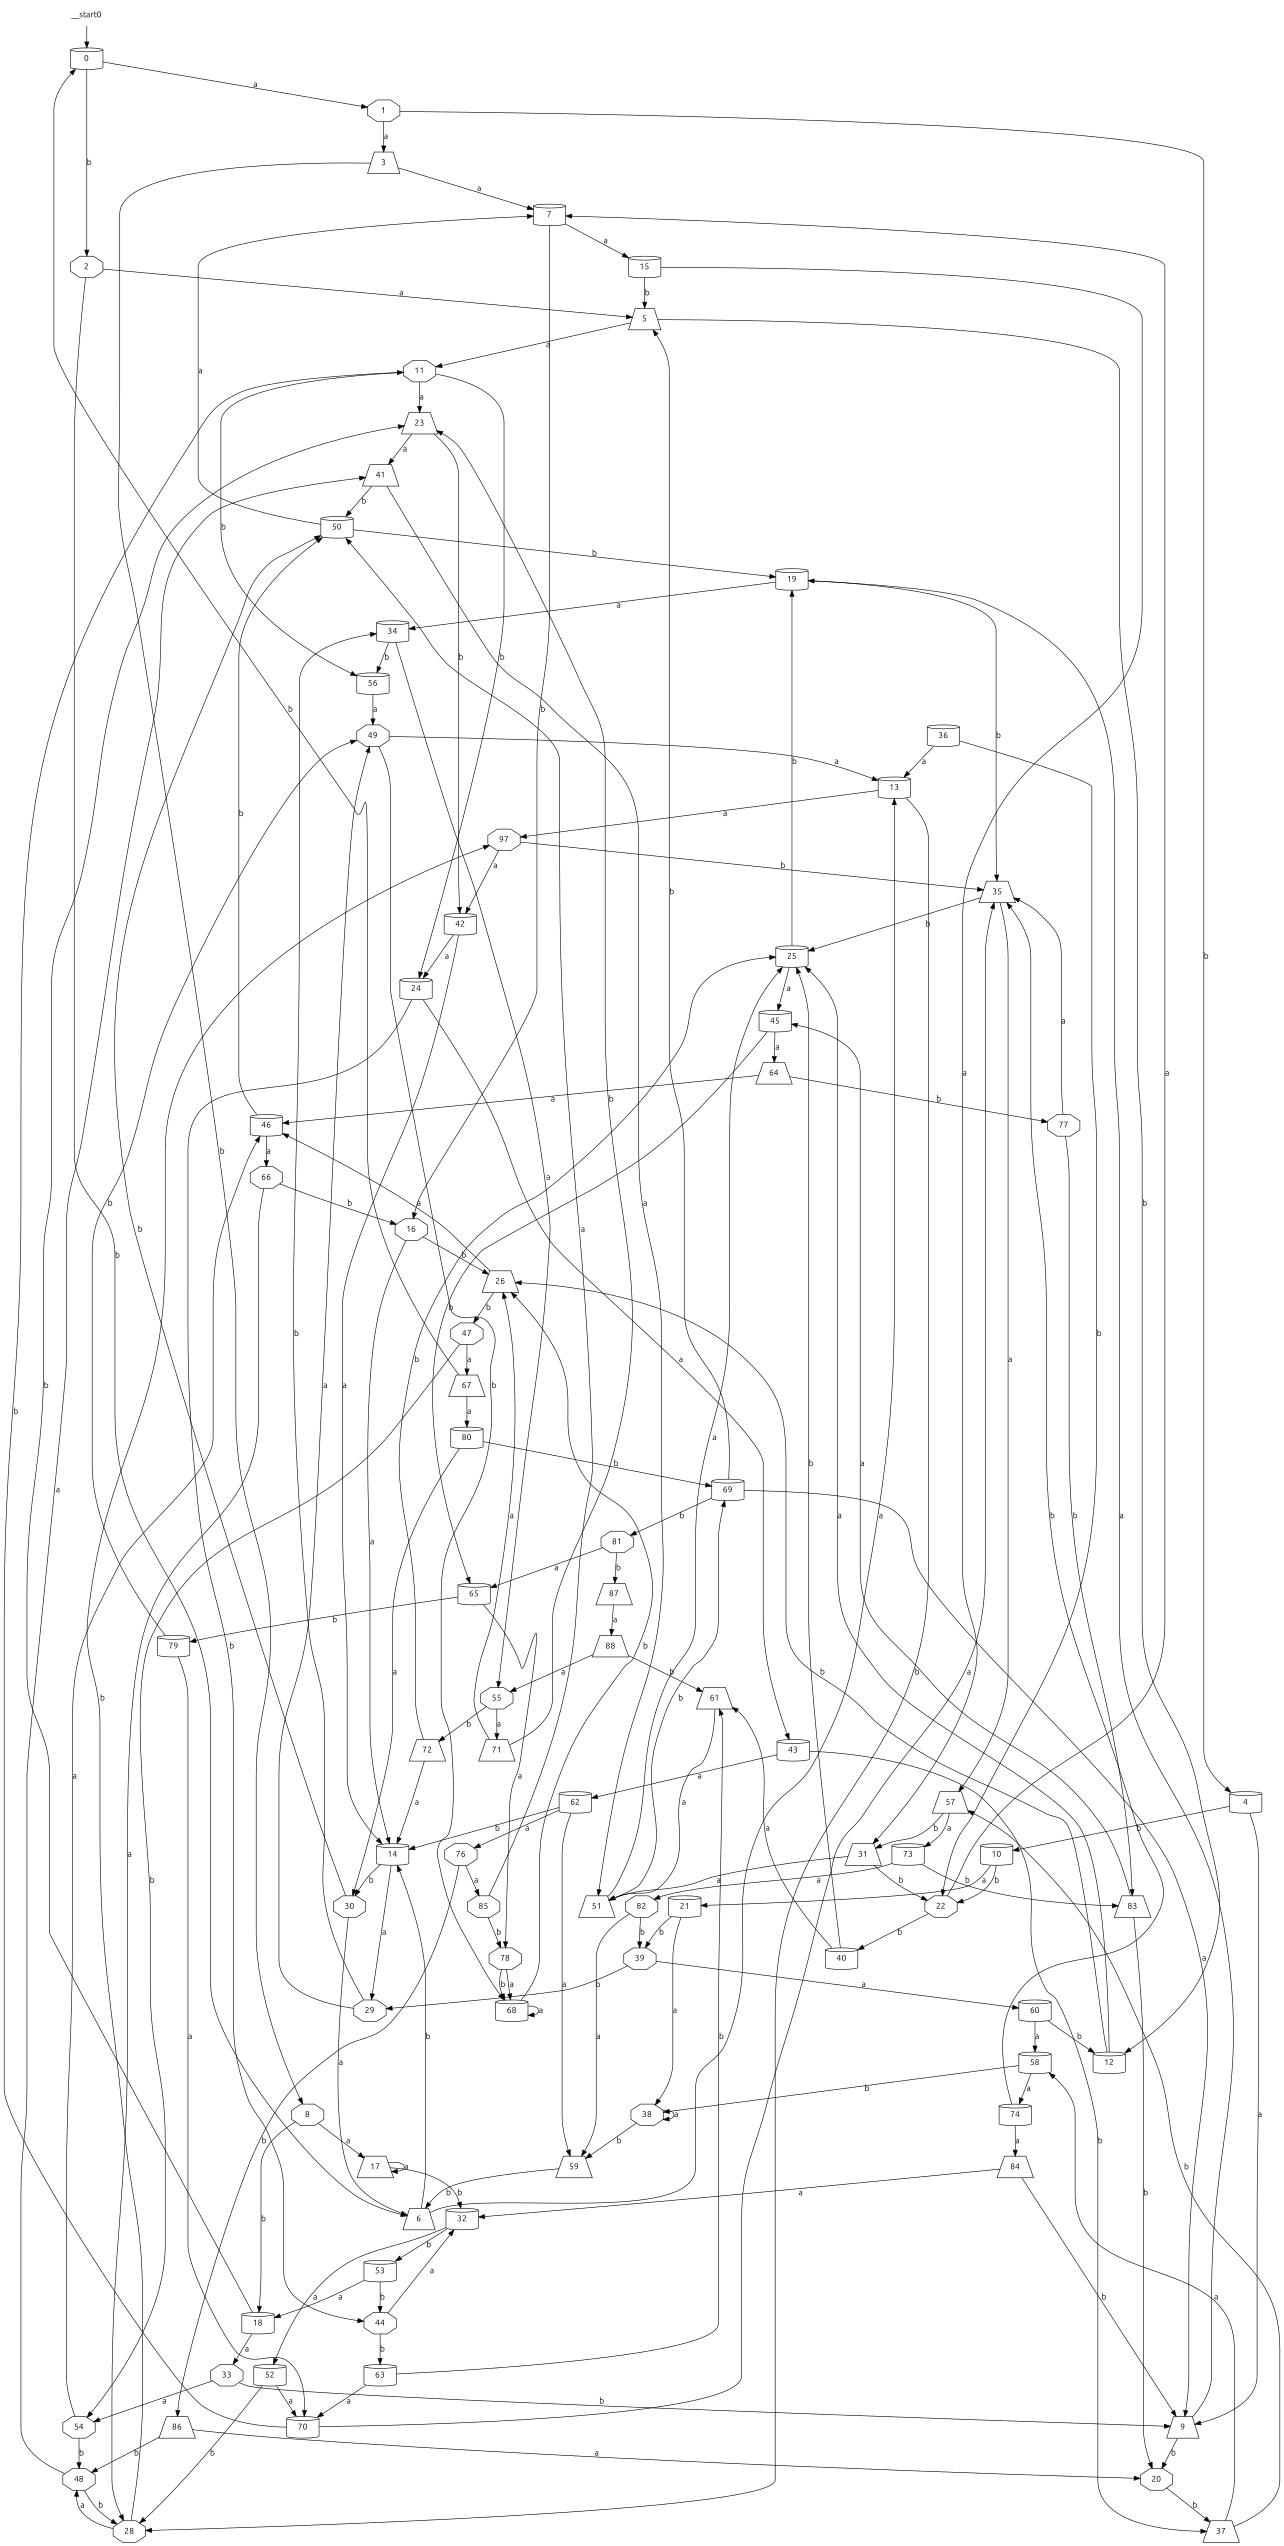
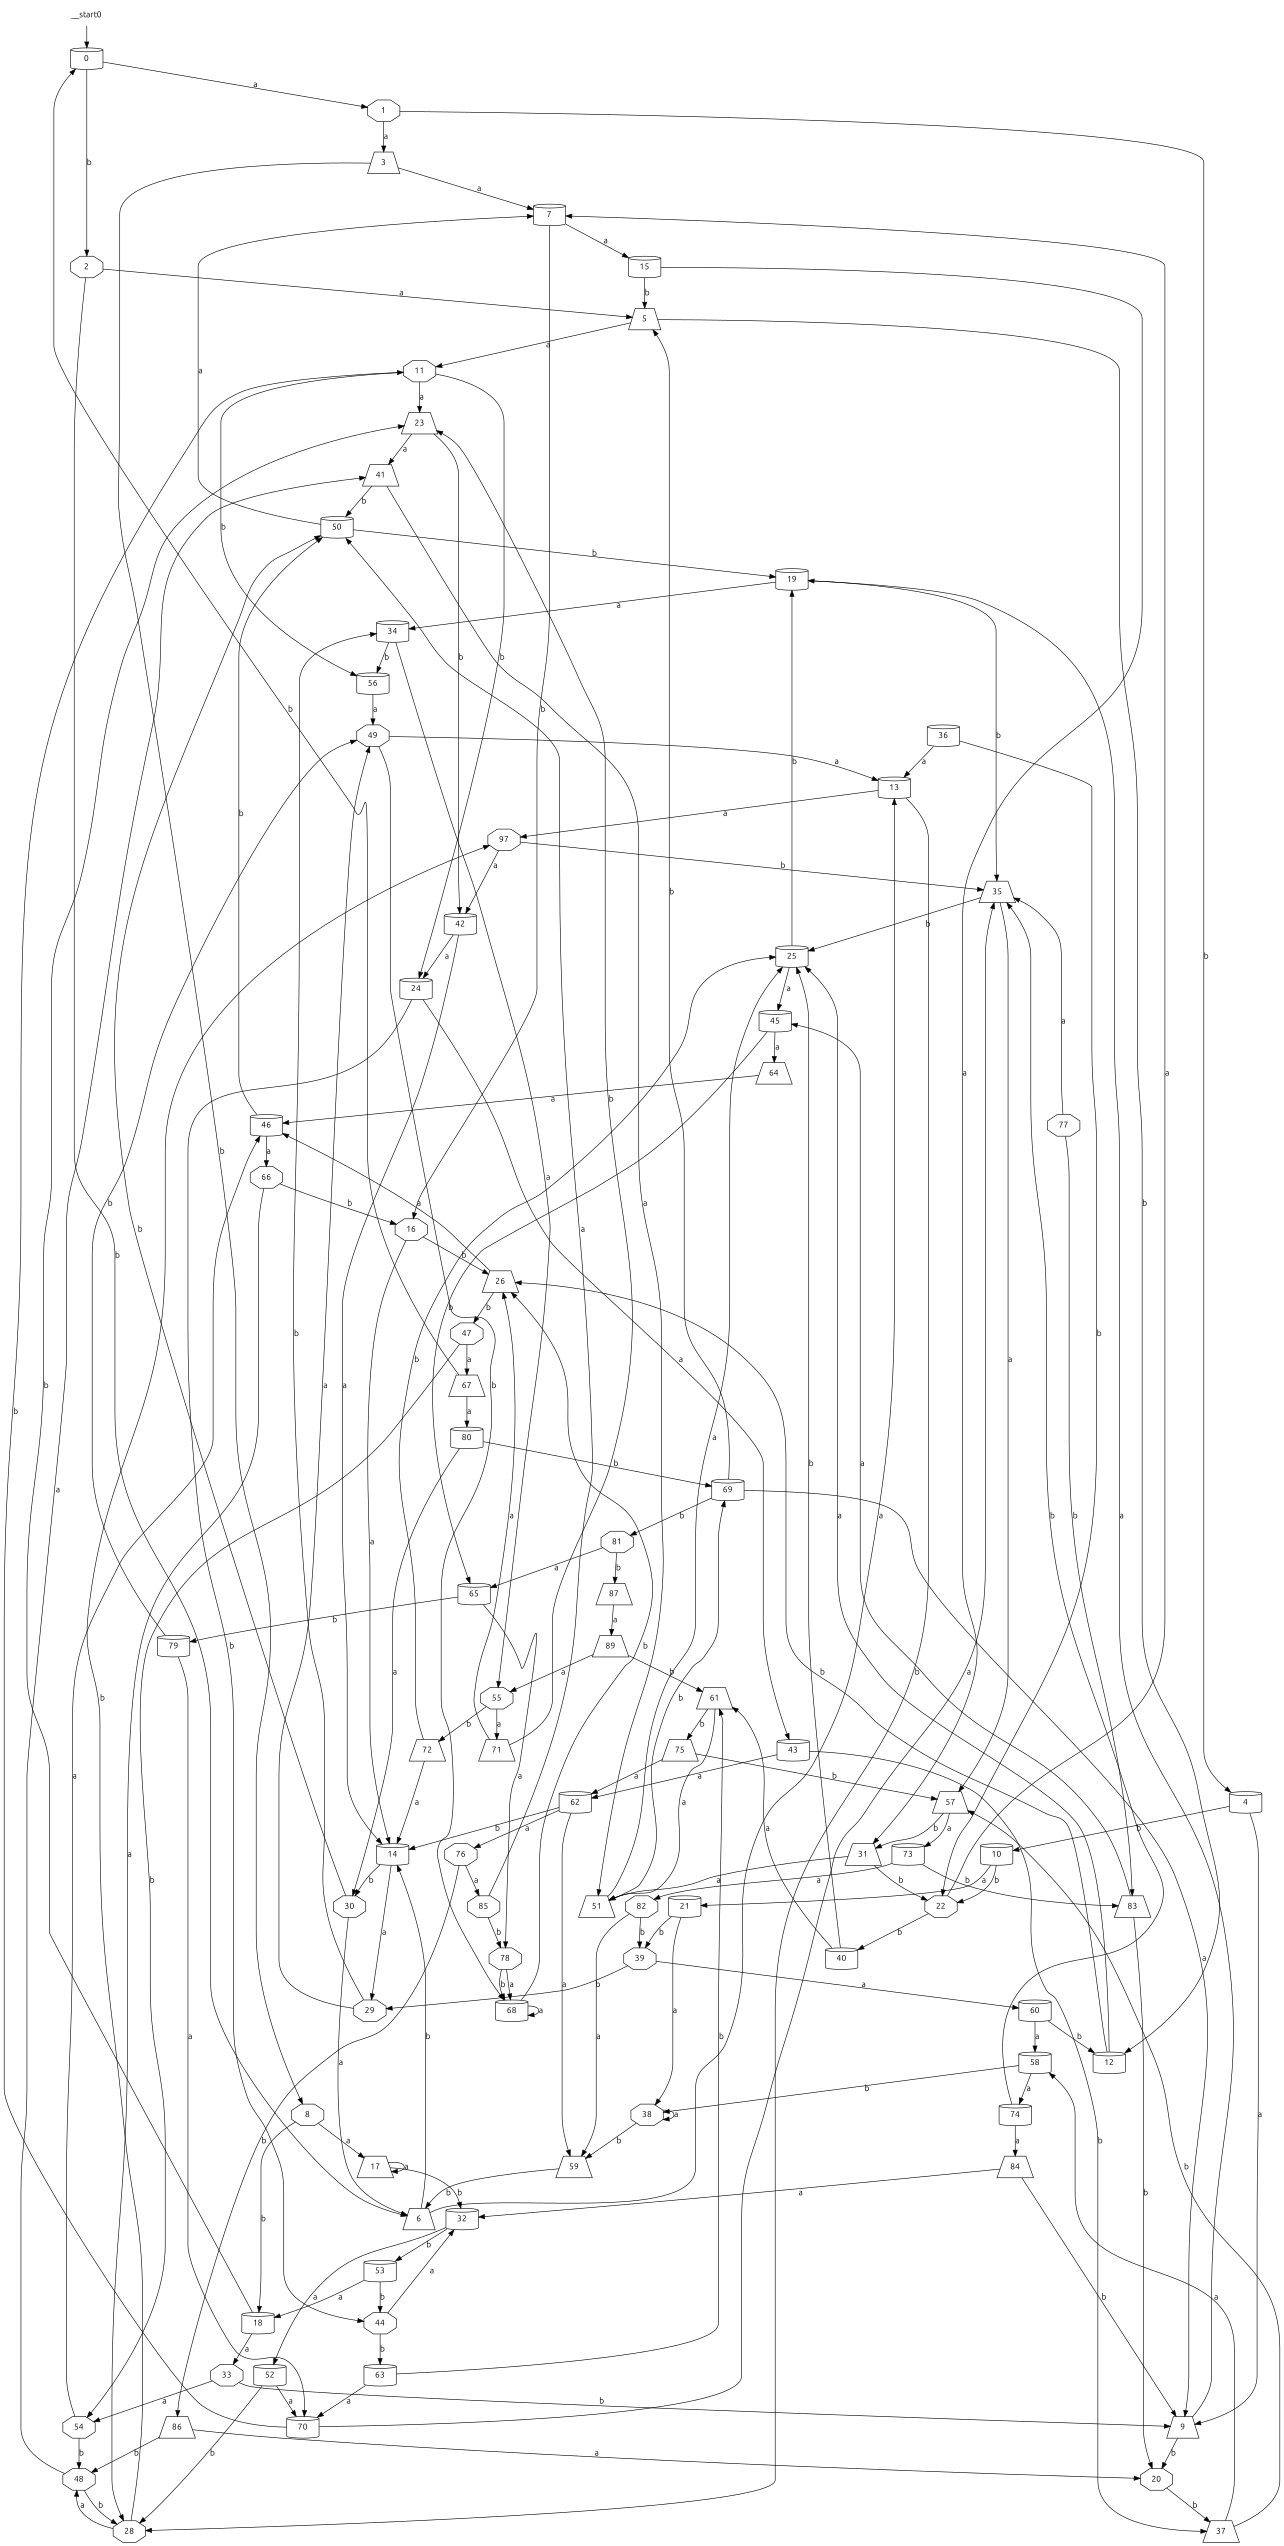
edge "64" -> "77": removed, label "b"
node "88": label "88" -> "89"
node "75": added
